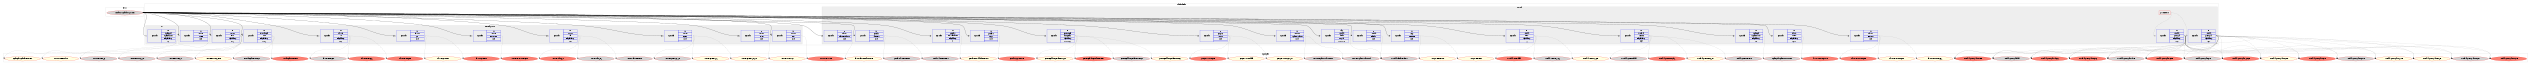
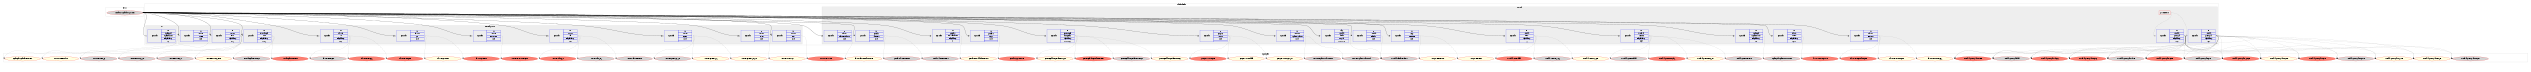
node "dev-util/glib-utils-2.58.3": label "dev-util/glib-utils-2.58.3" -> "dev-util/glib-patches-2.58.3"
node "sys-devel/automake-1.11.6-r3": removed
